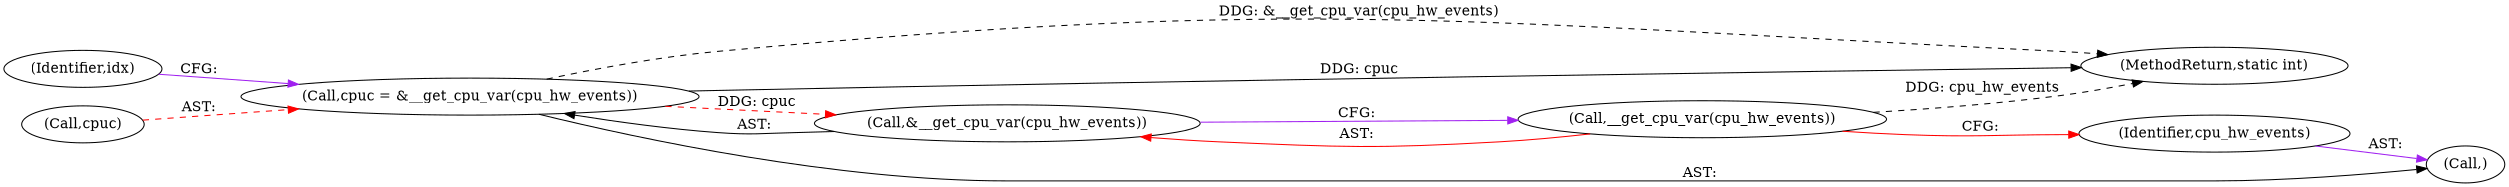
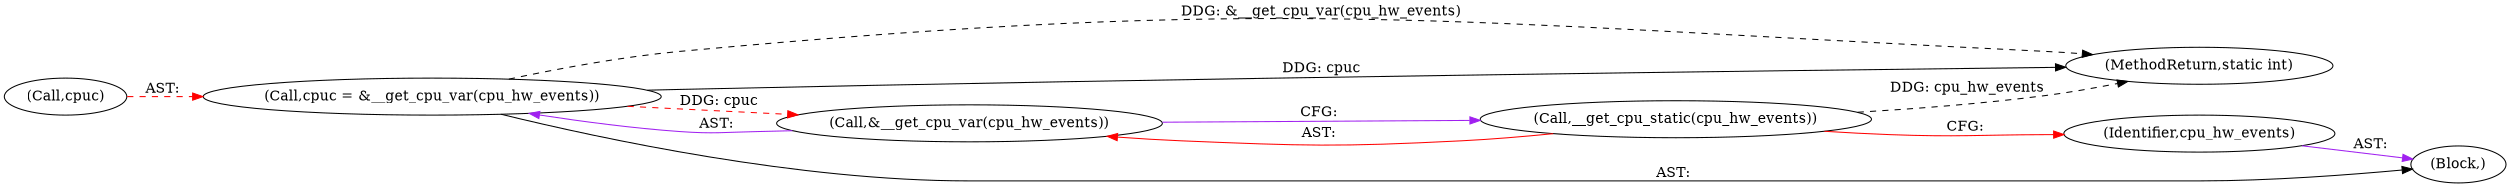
node "(Identifier,idx)": removed
node "(Call,__get_cpu_var(cpu_hw_events))": label "(Call,__get_cpu_var(cpu_hw_events))" -> "(Call,__get_cpu_static(cpu_hw_events))"
edge "(Call,&__get_cpu_var(cpu_hw_events))" -> "(Call,cpuc = &__get_cpu_var(cpu_hw_events))": color black -> purple
node "(Call,)": label "(Call,)" -> "(Block,)"
